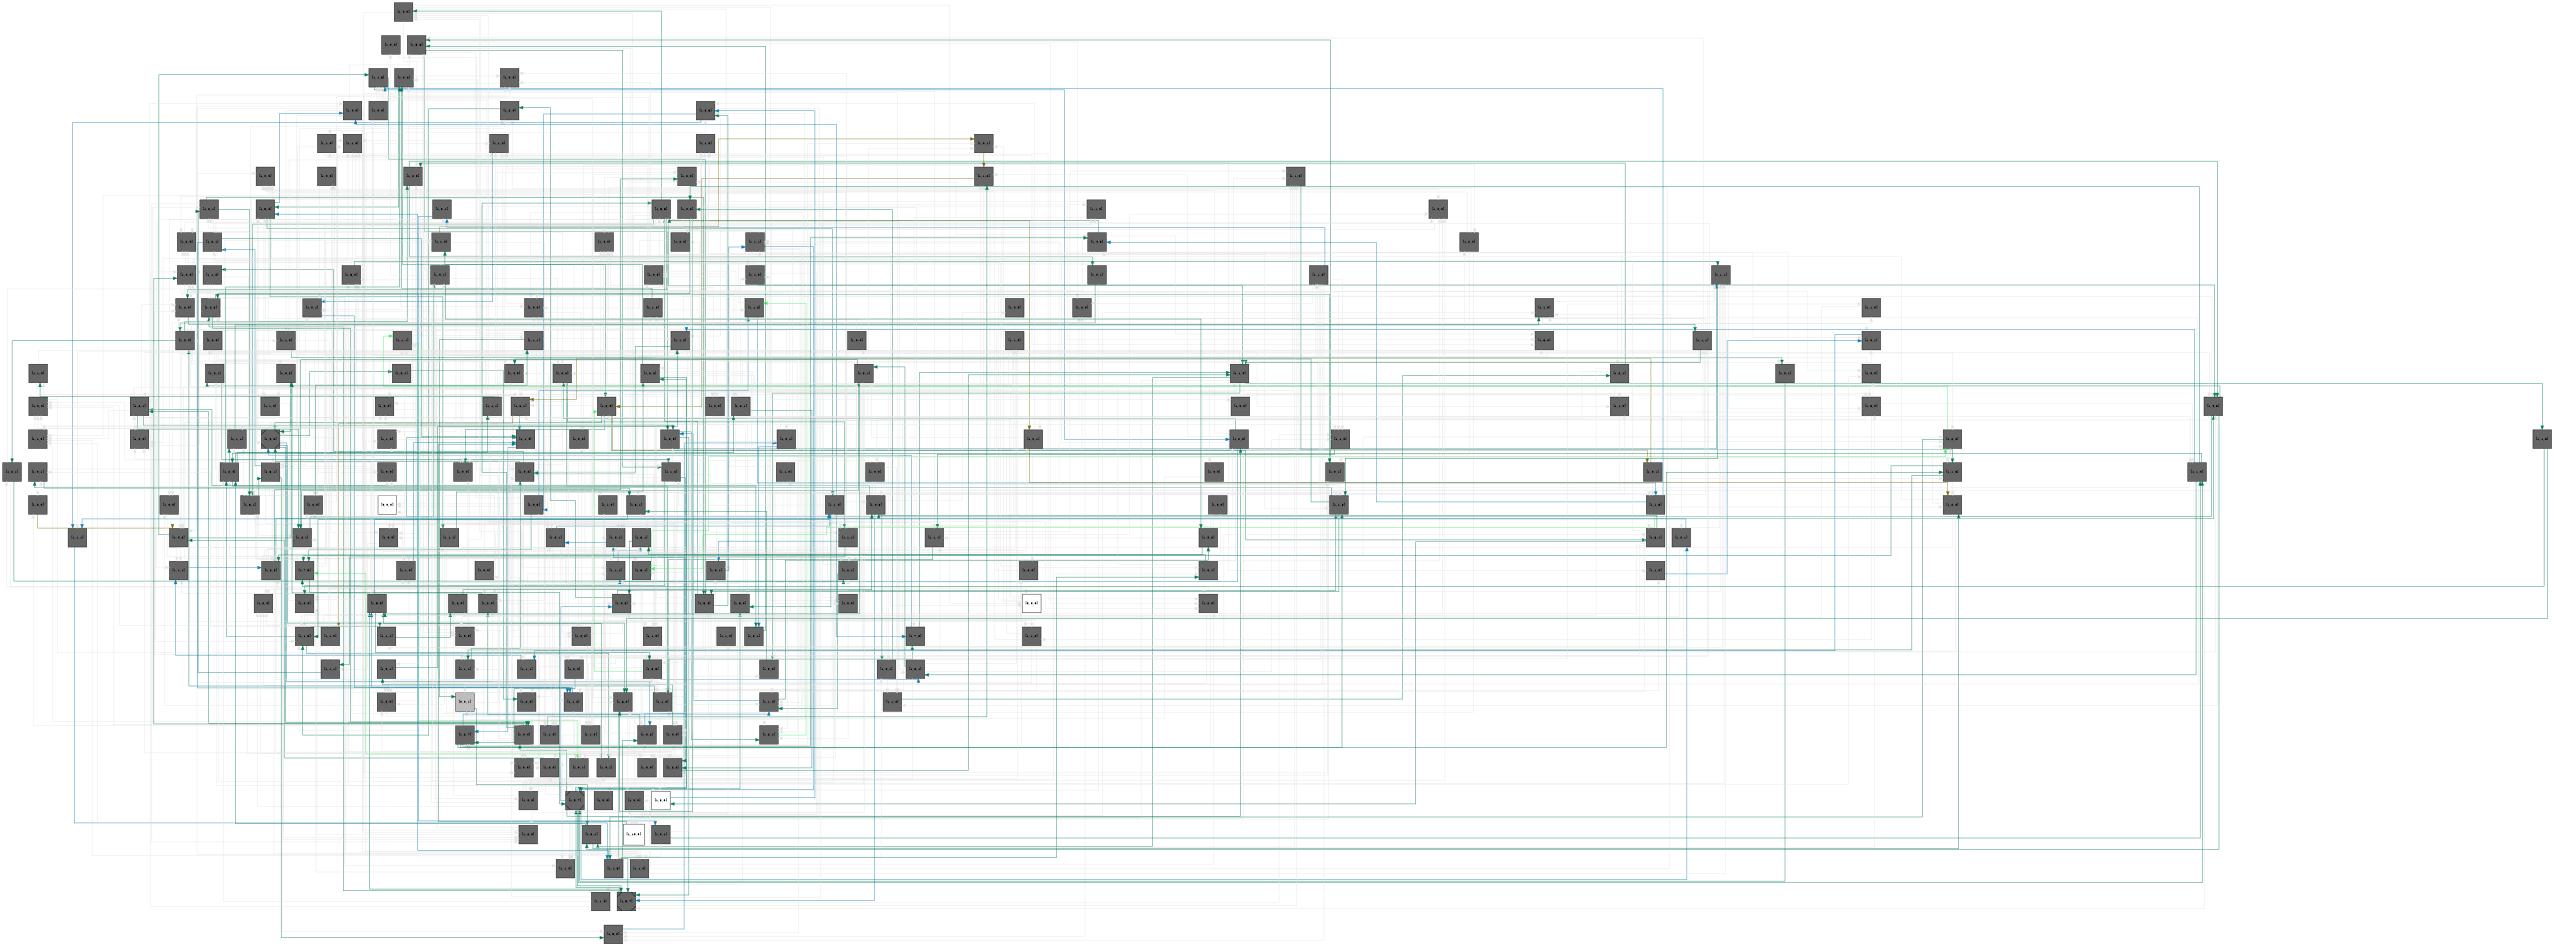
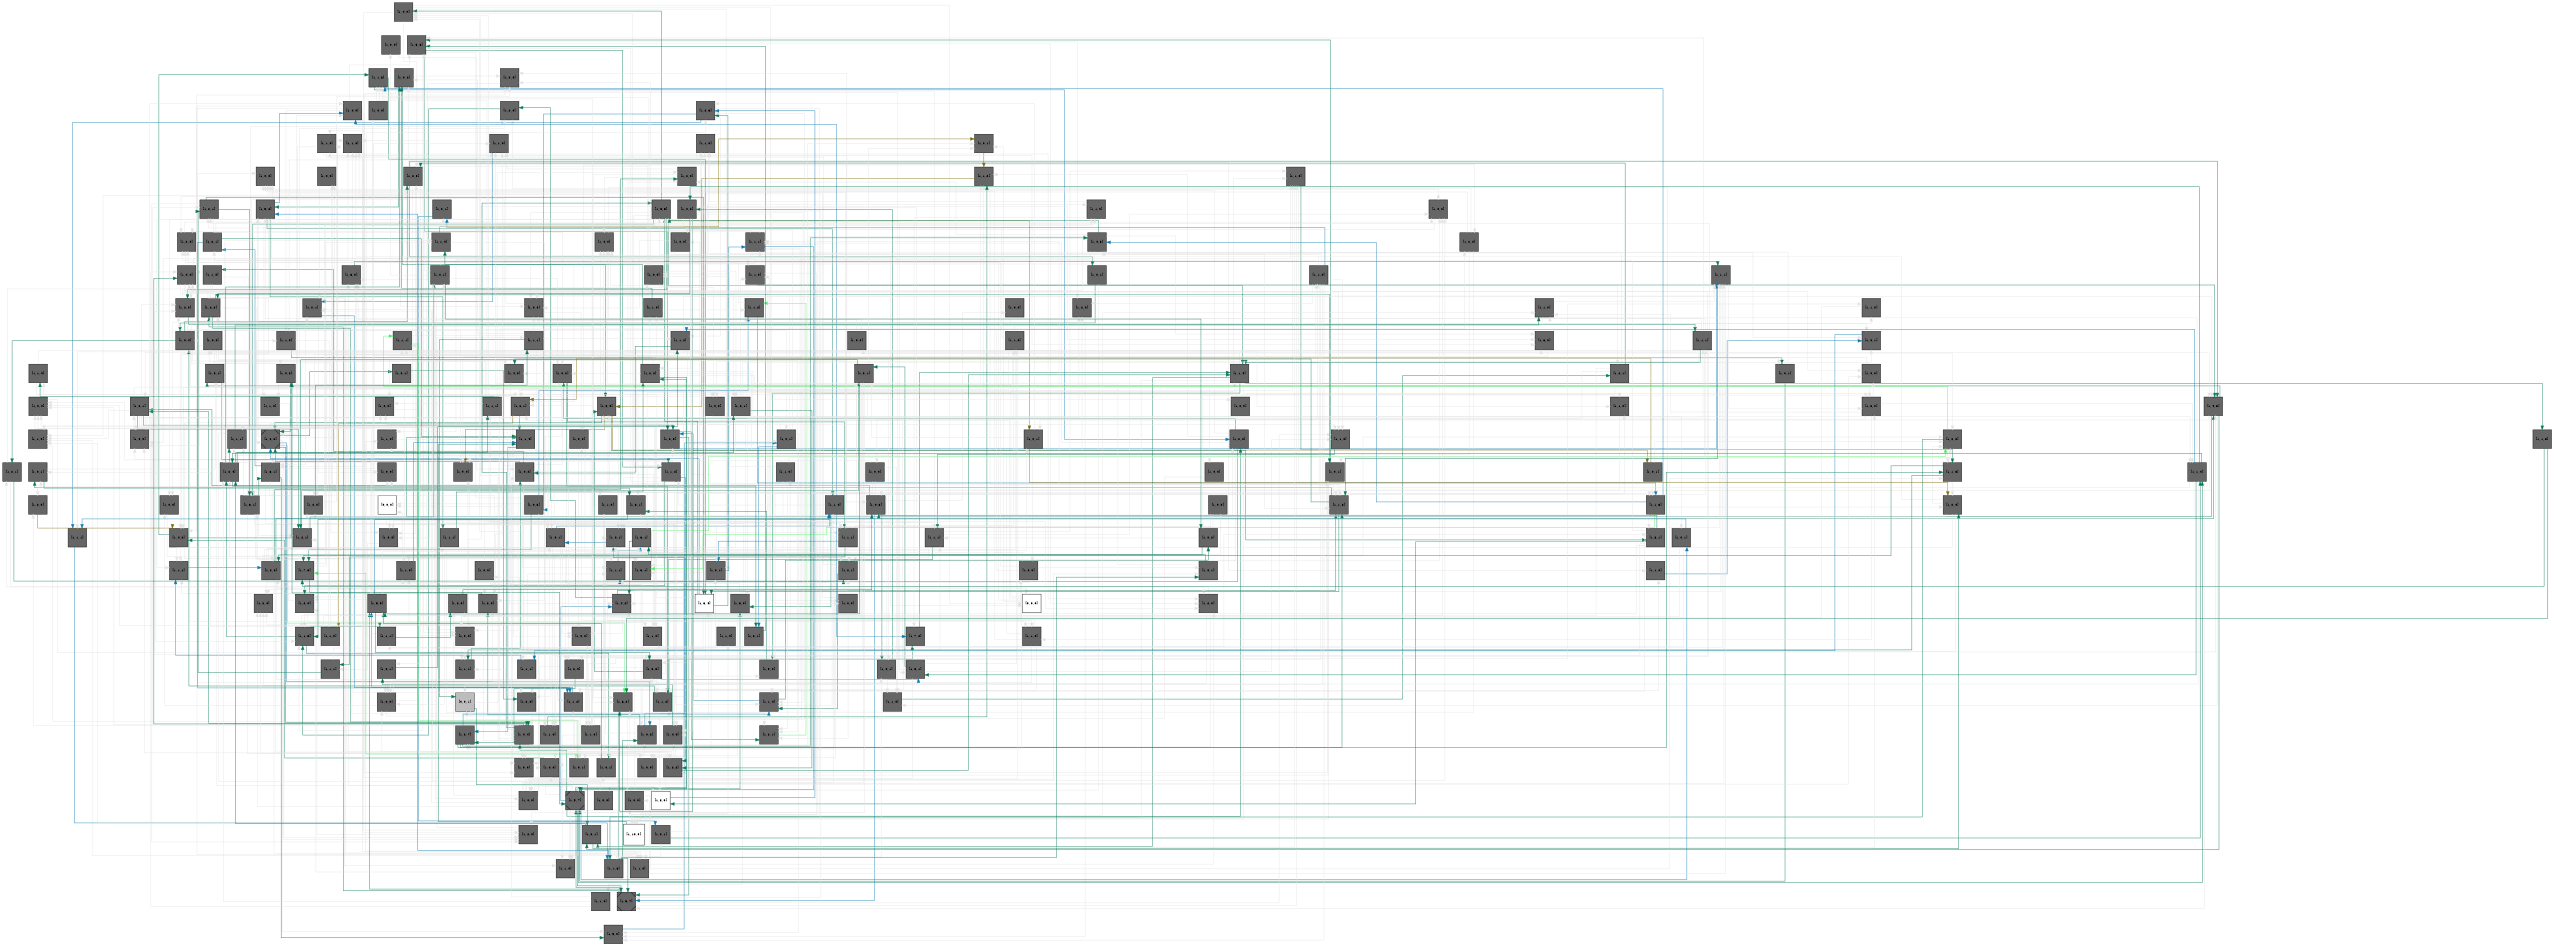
edge "[1, 3, 5]" -> "[1, 9, 0]": color #037858 -> #7b6903
edge "[1, 7, 2]" -> "[1, 6, 6]": now "[1, 3, 4]" -> "[1, 6, 6]"
edge "[1, 3, 3]" -> "[1, 3, 5]": color #45f161 -> #037858
node "[1, 3, 4]": fillcolor #666666 -> #ffffff
edge "[1, 6, 6]" -> "[1, 6, 2]": color #037858 -> #45f161
